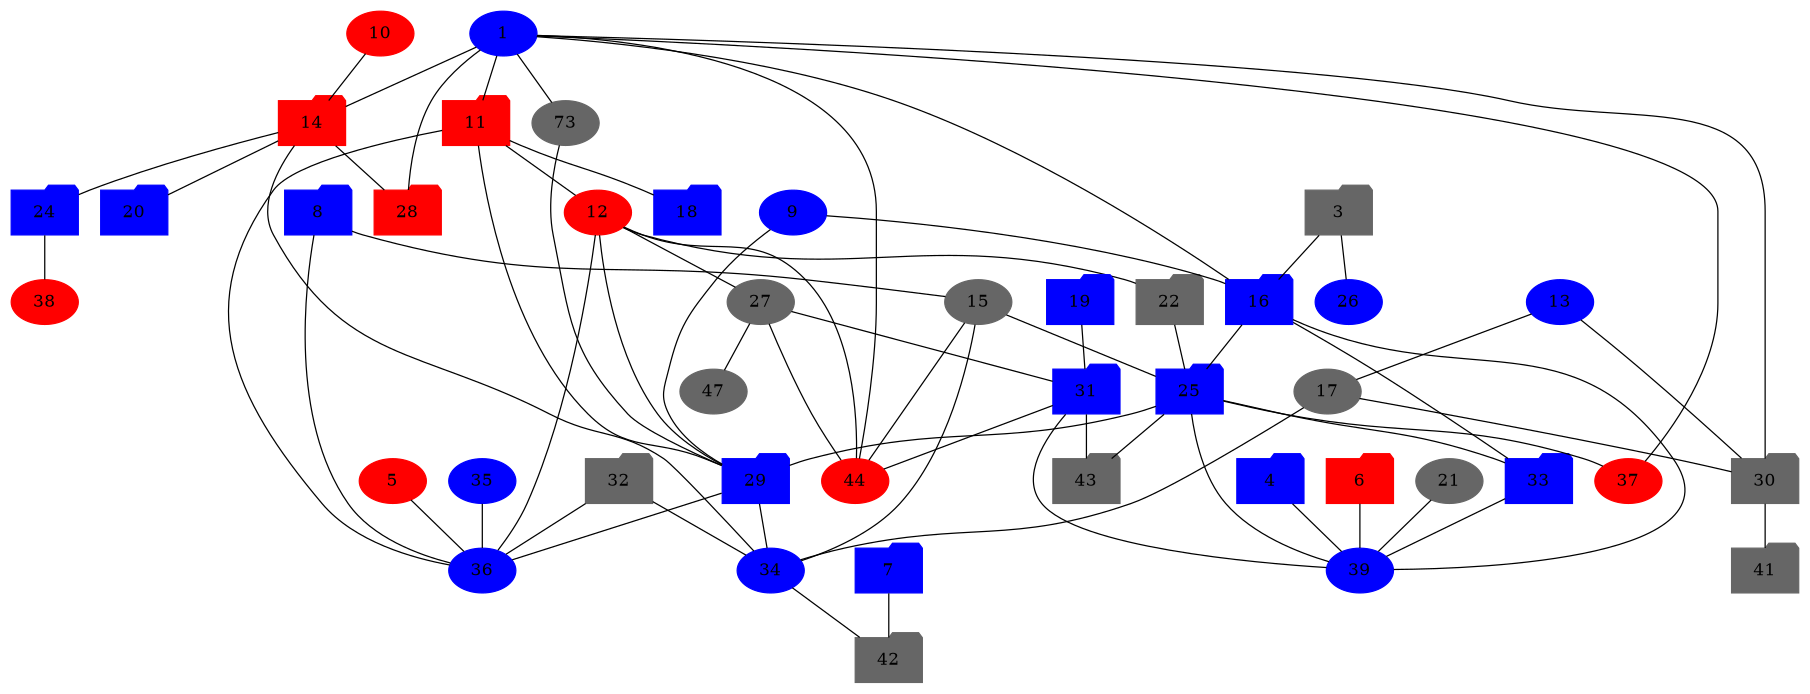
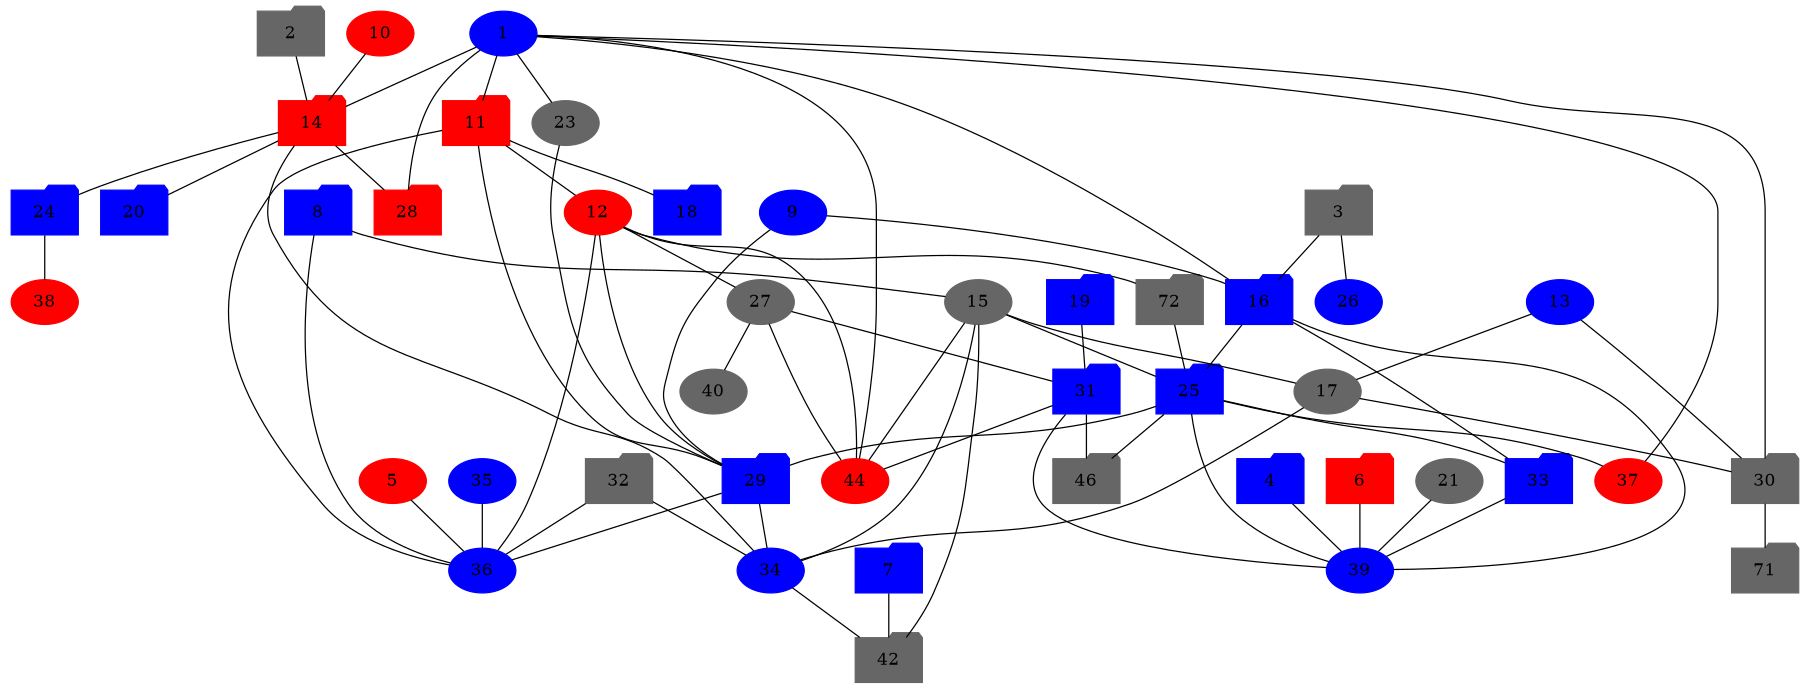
node "2": added
node "73": label "73" -> "23"
node "22": label "22" -> "72"
edge "15" -- "17": added
node "47": label "47" -> "40"
node "43": label "43" -> "46"
edge "15" -- "42": added
node "41": label "41" -> "71"
